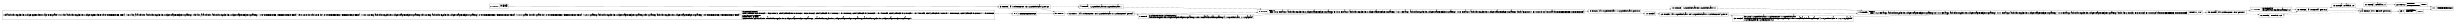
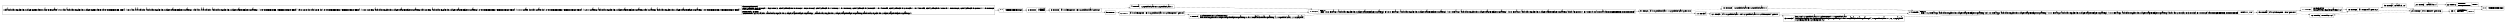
edge "0: ?" -> "5: 0x0010": now "0: ?" -> "2: 0x0000"
